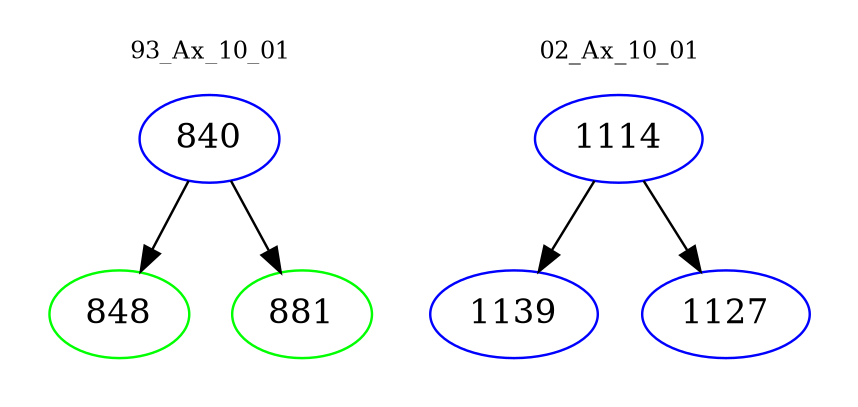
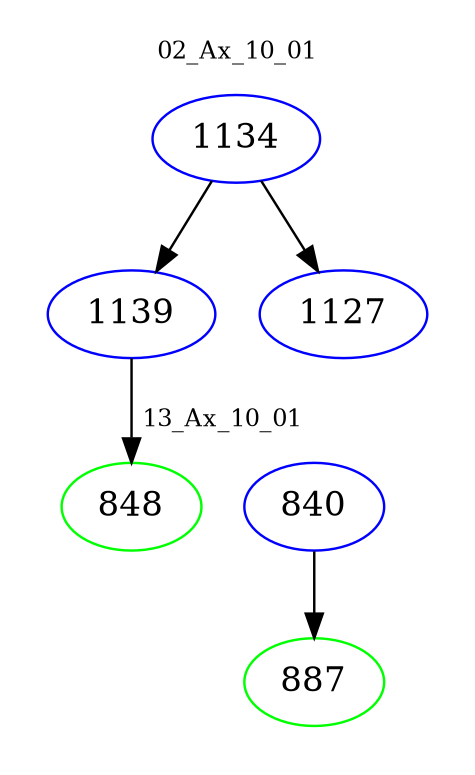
cluster "93_Ax_10_01": label "93_Ax_10_01" -> "13_Ax_10_01"
node "1114": label "1114" -> "1134"
edge "840" -> "848": now "1139" -> "848"
node "881": label "881" -> "887"
